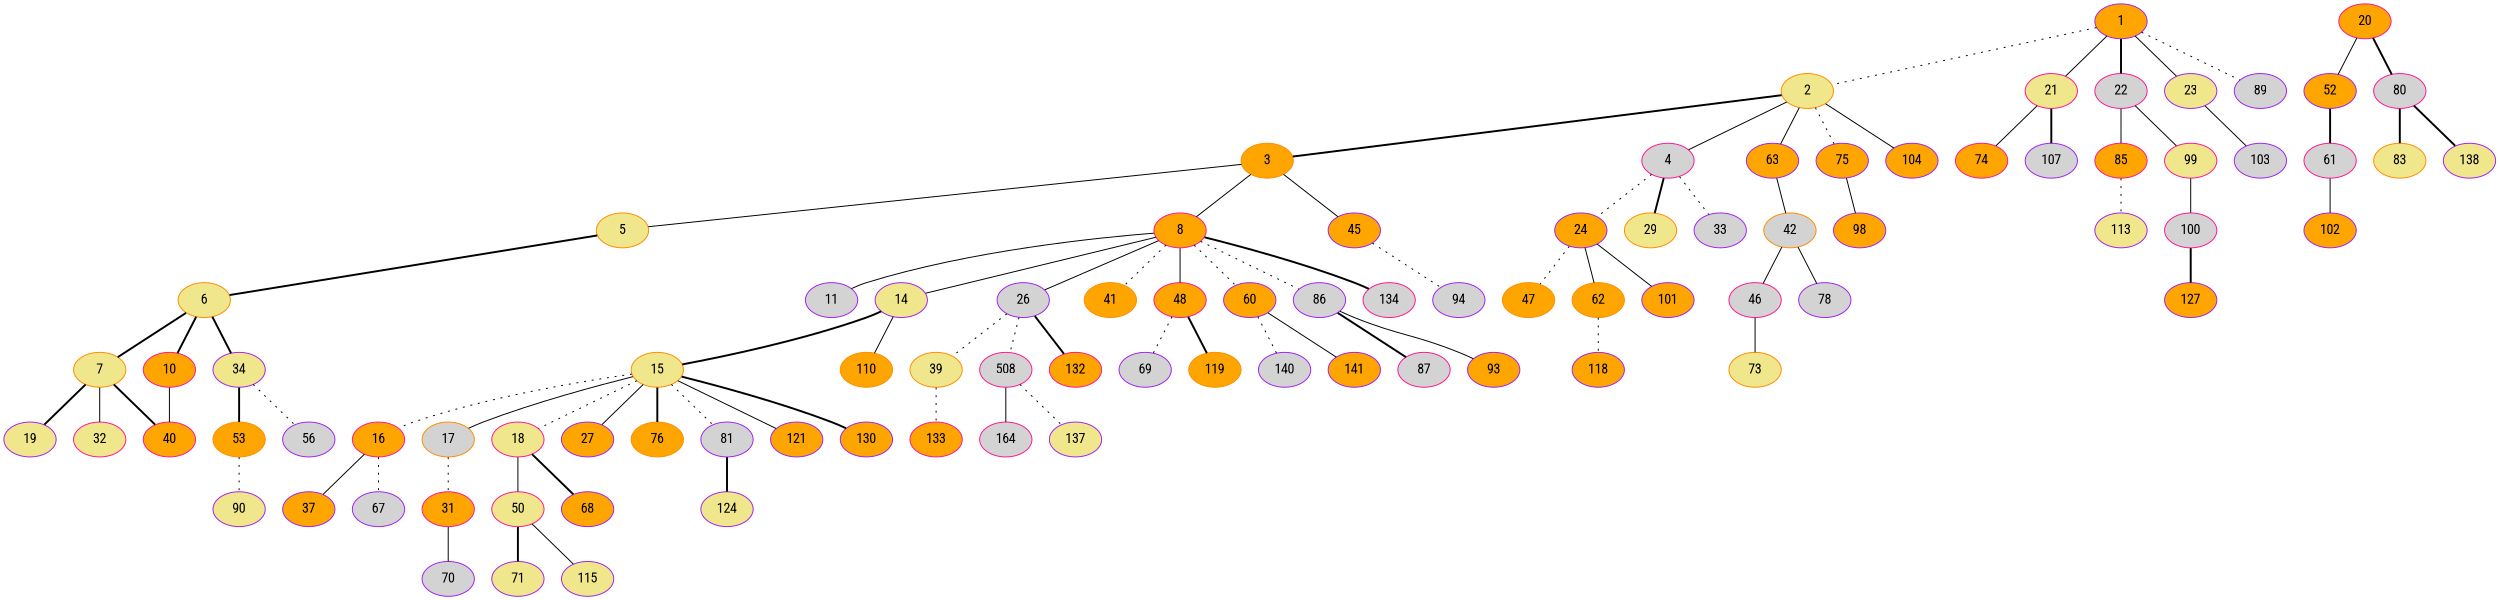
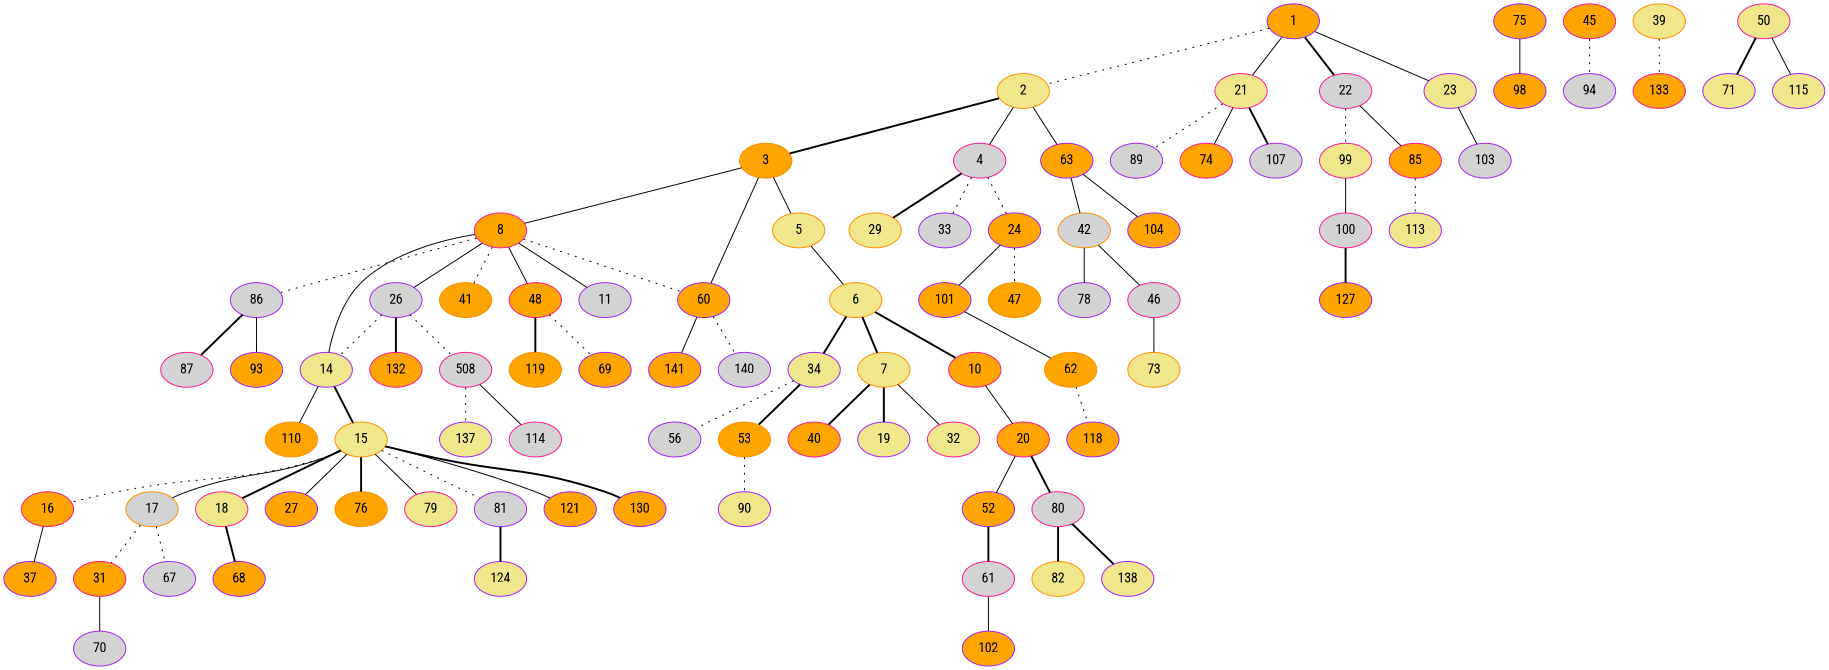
edge "1" -- "89": now "21" -- "89"
edge "2" -- "75": removed
edge "2" -- "104": now "63" -- "104"
edge "22" -- "99": style solid -> dotted
node "83": label "83" -> "82"
edge "3" -- "45": now "3" -- "60"
node "45": color purple -> deeppink
edge "5" -- "6": style bold -> solid
edge "24" -- "62": now "101" -- "62"
node "134": removed
edge "26" -- "39": now "26" -- "14"
node "69": fillcolor lightgrey -> orange
edge "10" -- "40": now "10" -- "20"
edge "15" -- "18": style dotted -> bold
node "164": label "164" -> "114"
edge "16" -- "67": now "17" -- "67"
edge "18" -- "50": removed
node "79": added
